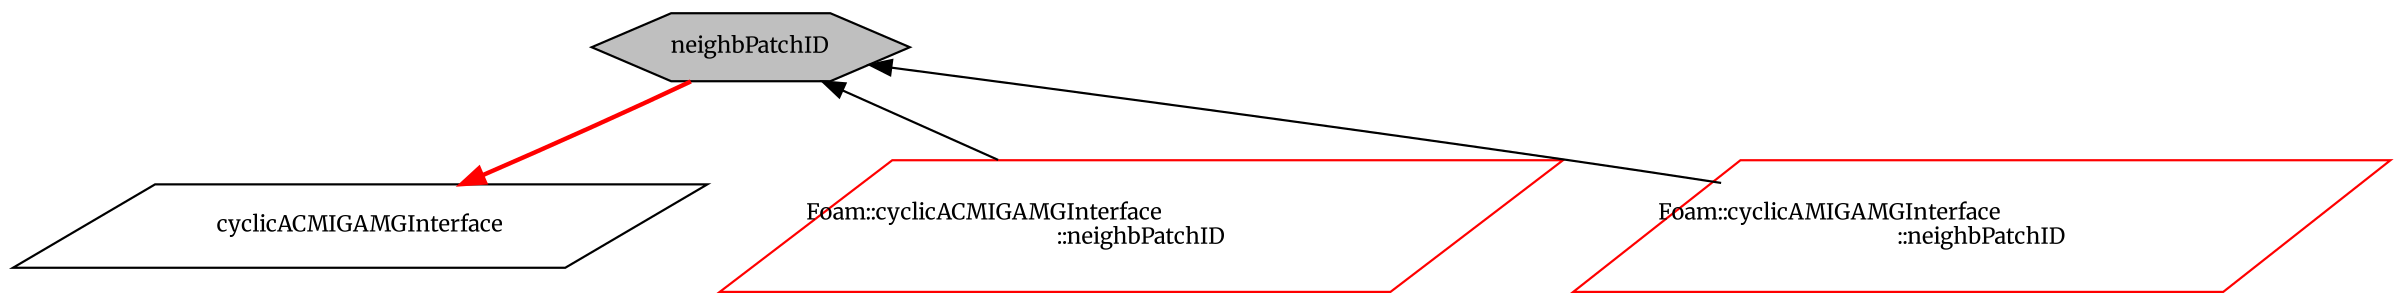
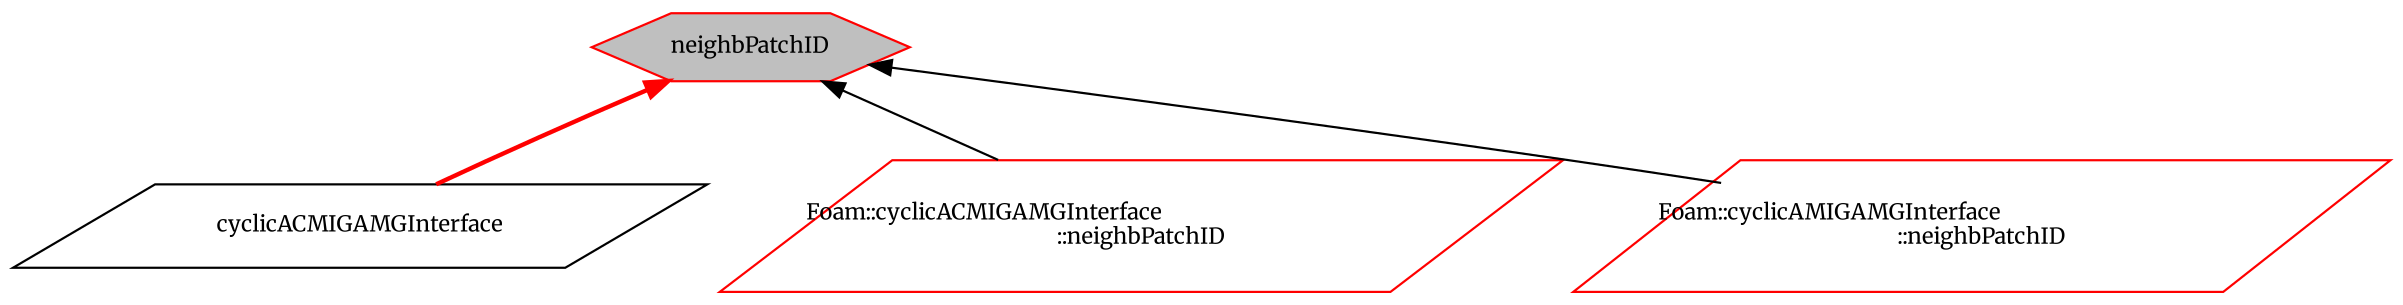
node "neighbPatchID": color black -> red
edge "neighbPatchID" -> "cyclicACMIGAMGInterface": reversed
